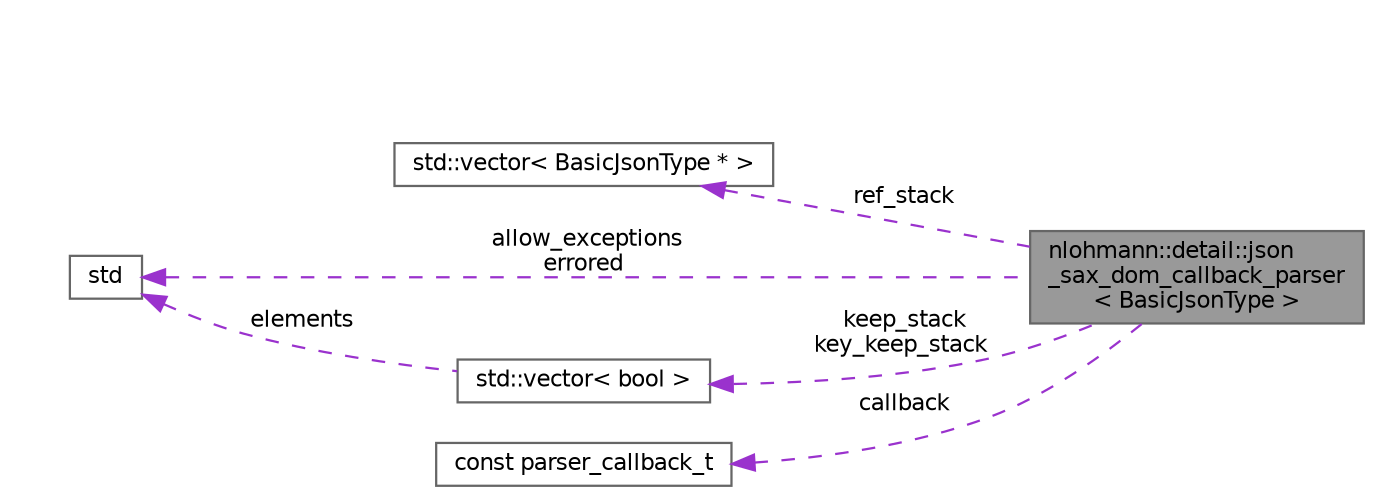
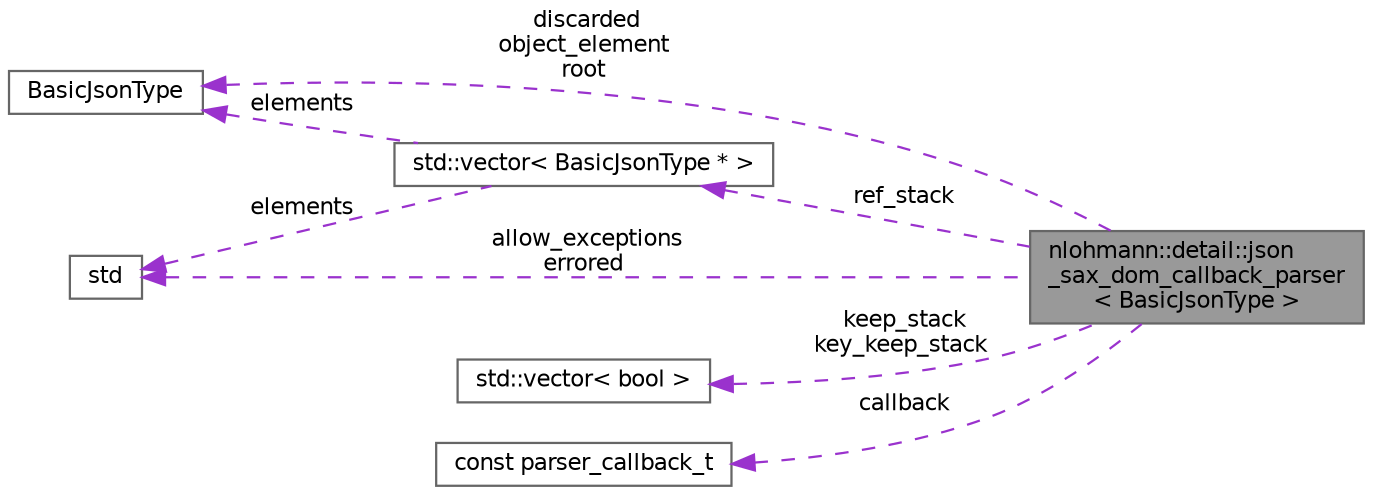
node "BasicJsonType": added
edge "std::vector< bool >" -> "std": now "std::vector< BasicJsonType * >" -> "std"
